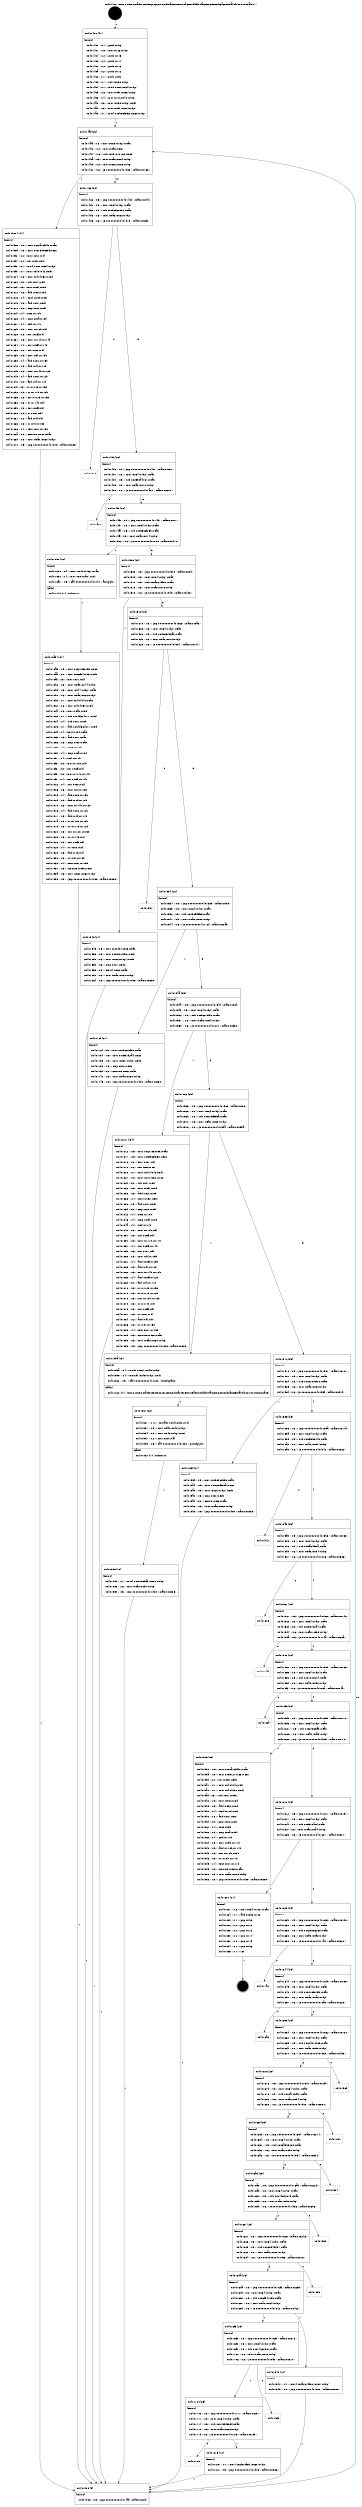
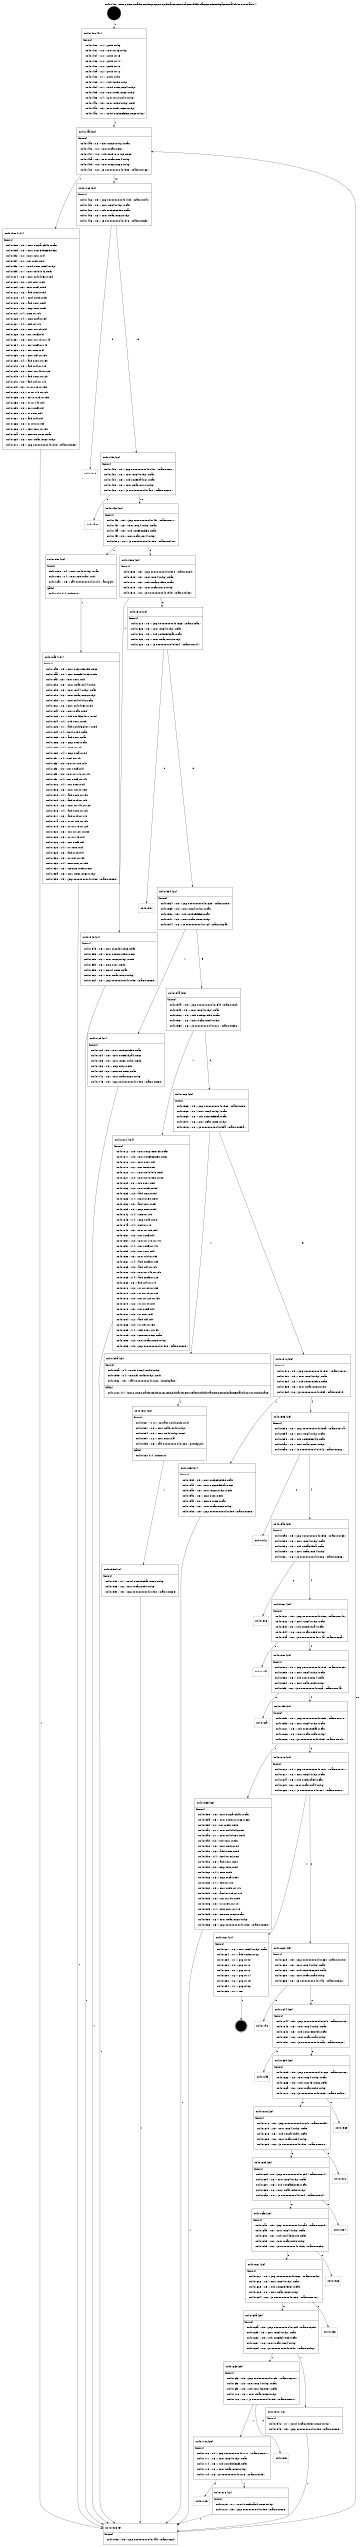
edge "0x401b95 [83]" -> "0x401d0e [5]": added, label "1"
